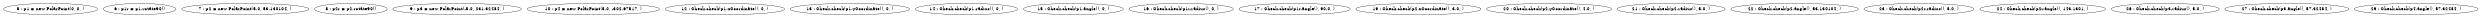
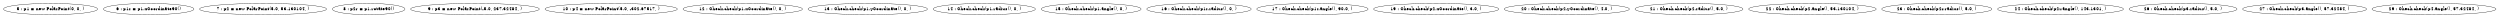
node "6 : p1r = p1.rotate90()": label "6 : p1r = p1.rotate90()" -> "6 : p1r = p1.xCoordinate90()"
node "8 : p2r = p2.rotate90()": label "8 : p2r = p2.rotate90()" -> "8 : p2r = p1.rotate90()"
node "9 : p3 = new PolarPoint(-5.0, 231.32484, )": label "9 : p3 = new PolarPoint(-5.0, 231.32484, )" -> "9 : p3 = new PolarPoint(-5.0, 237.32484, )"
